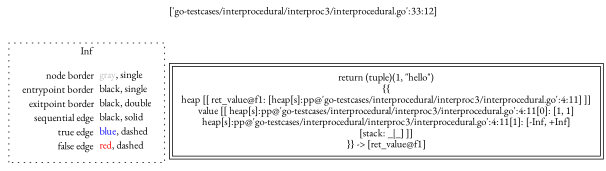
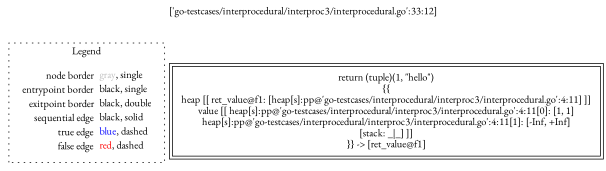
cluster "Inf": label "Inf" -> "Legend"
